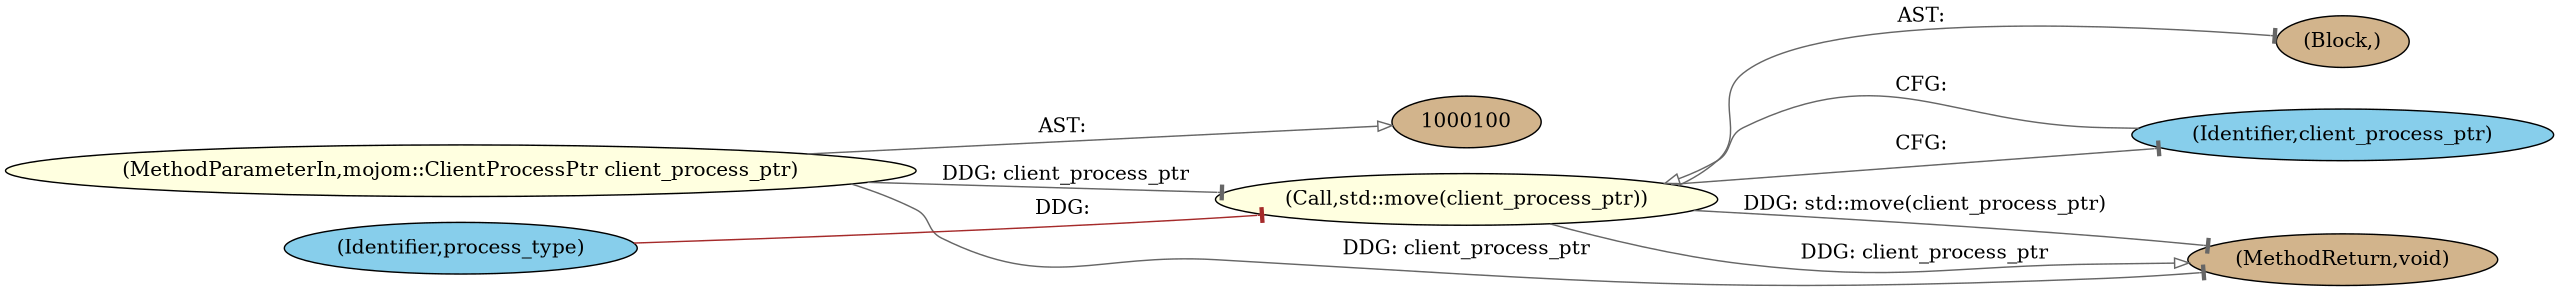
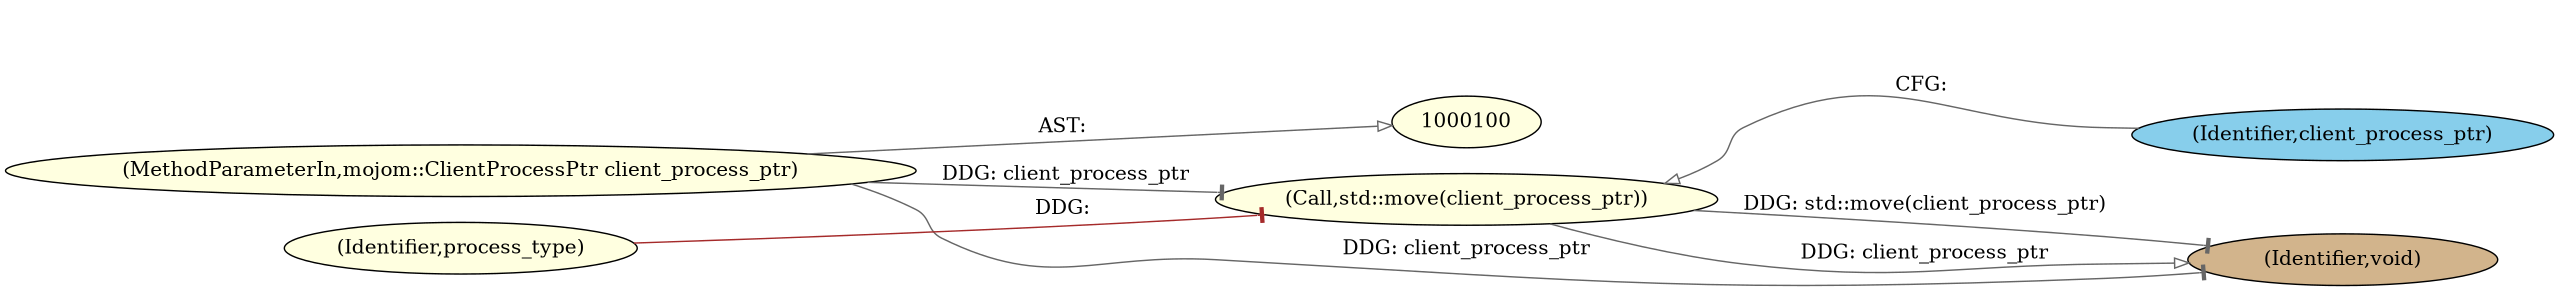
node "(Block,)": removed
node "1000100": fillcolor tan -> lightyellow
edge "(Call,std::move(client_process_ptr))" -> "(Identifier,client_process_ptr)": removed, label "CFG:"
node "(Identifier,process_type)": fillcolor skyblue -> lightyellow
node "(MethodReturn,void)": label "(MethodReturn,void)" -> "(Identifier,void)"
